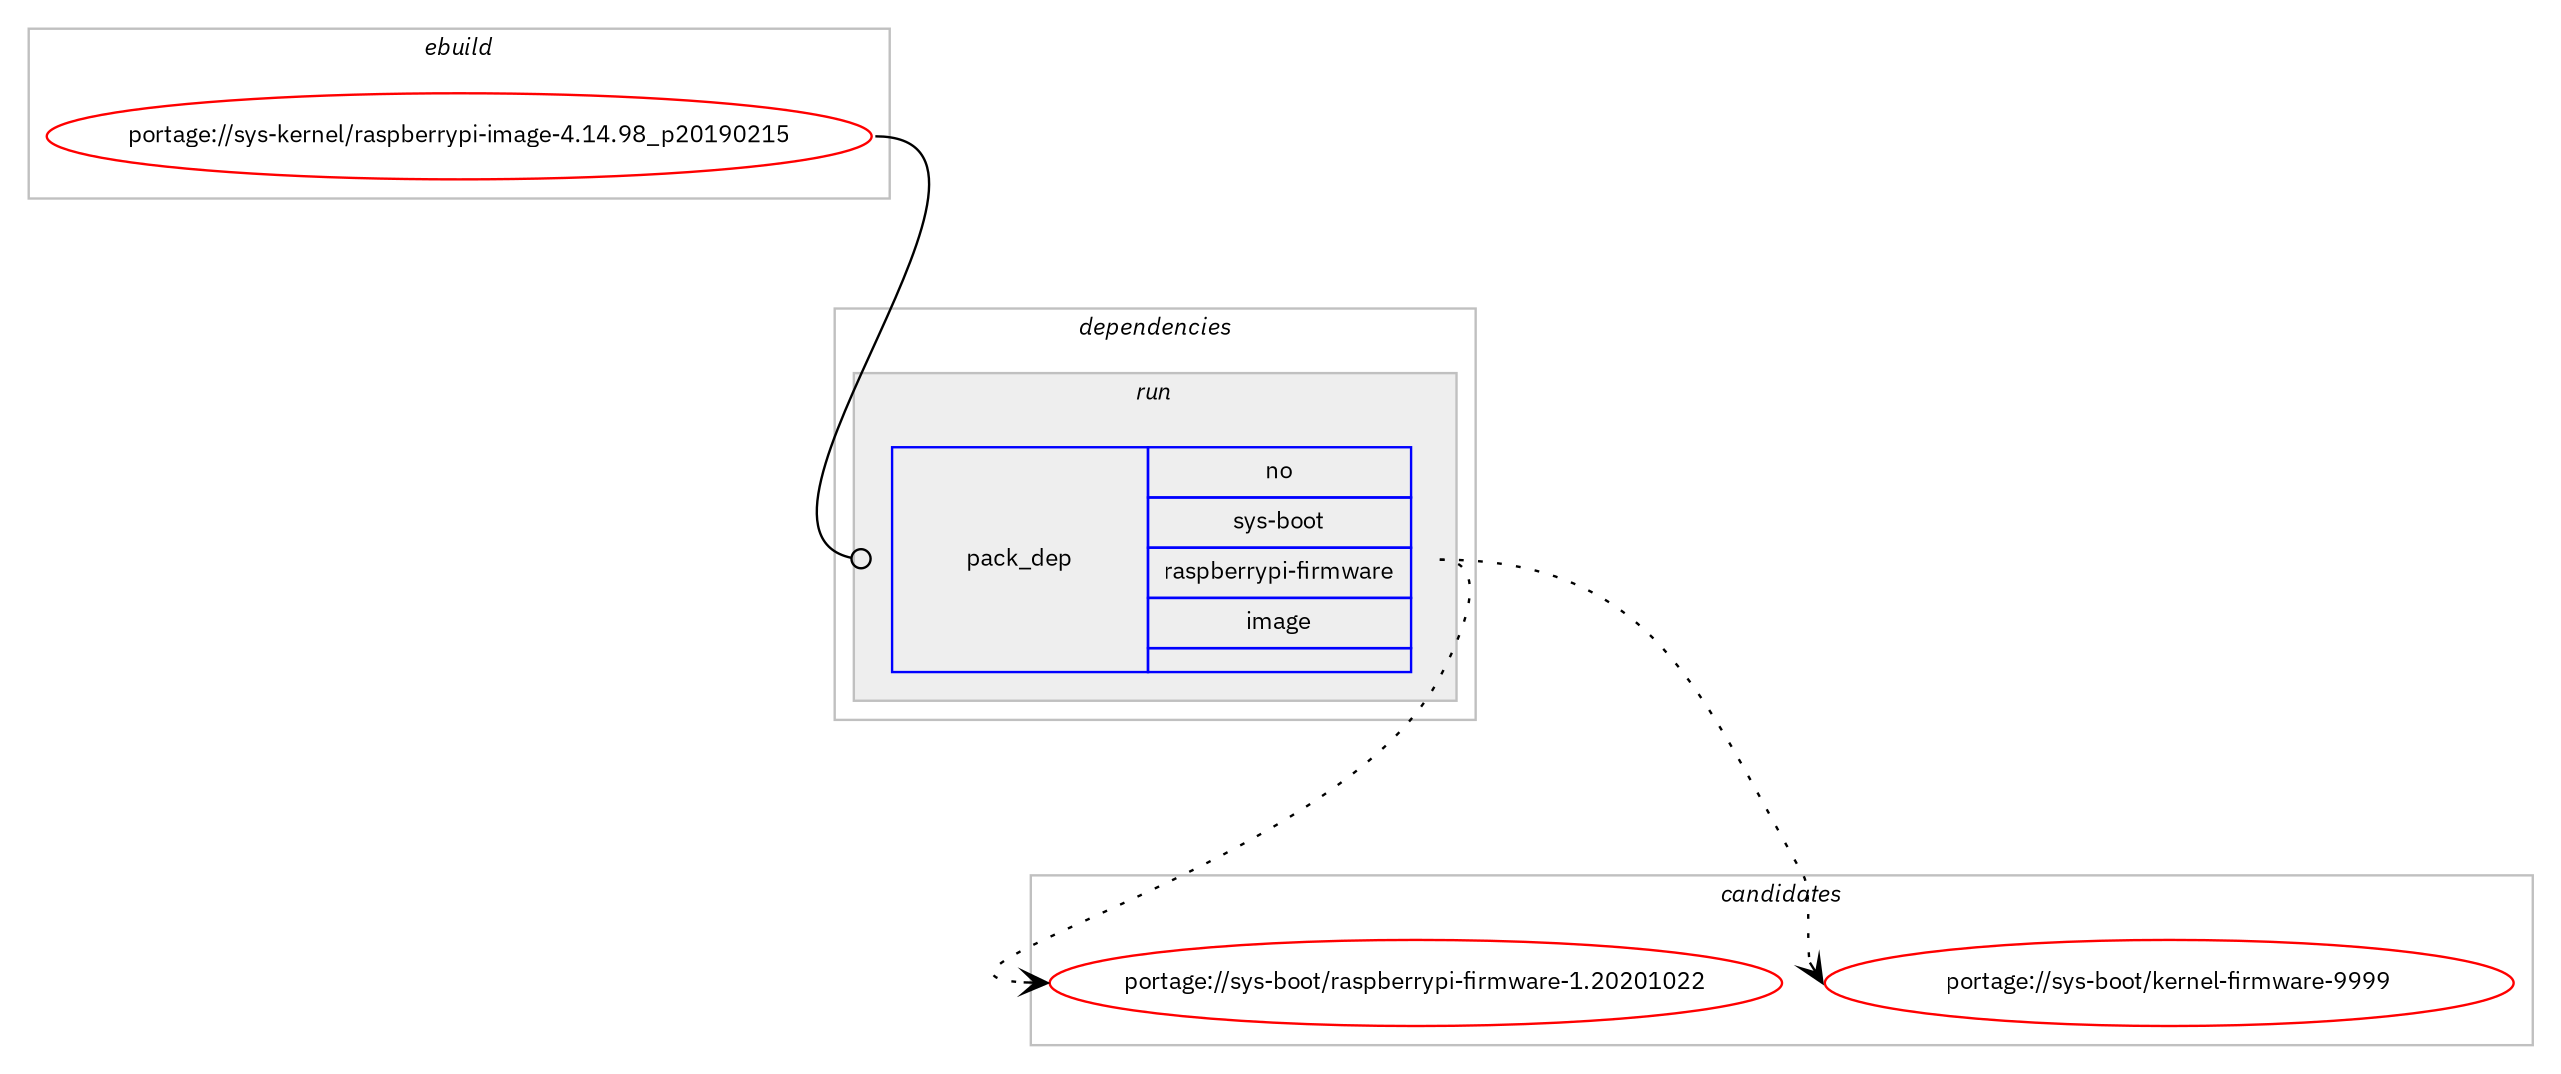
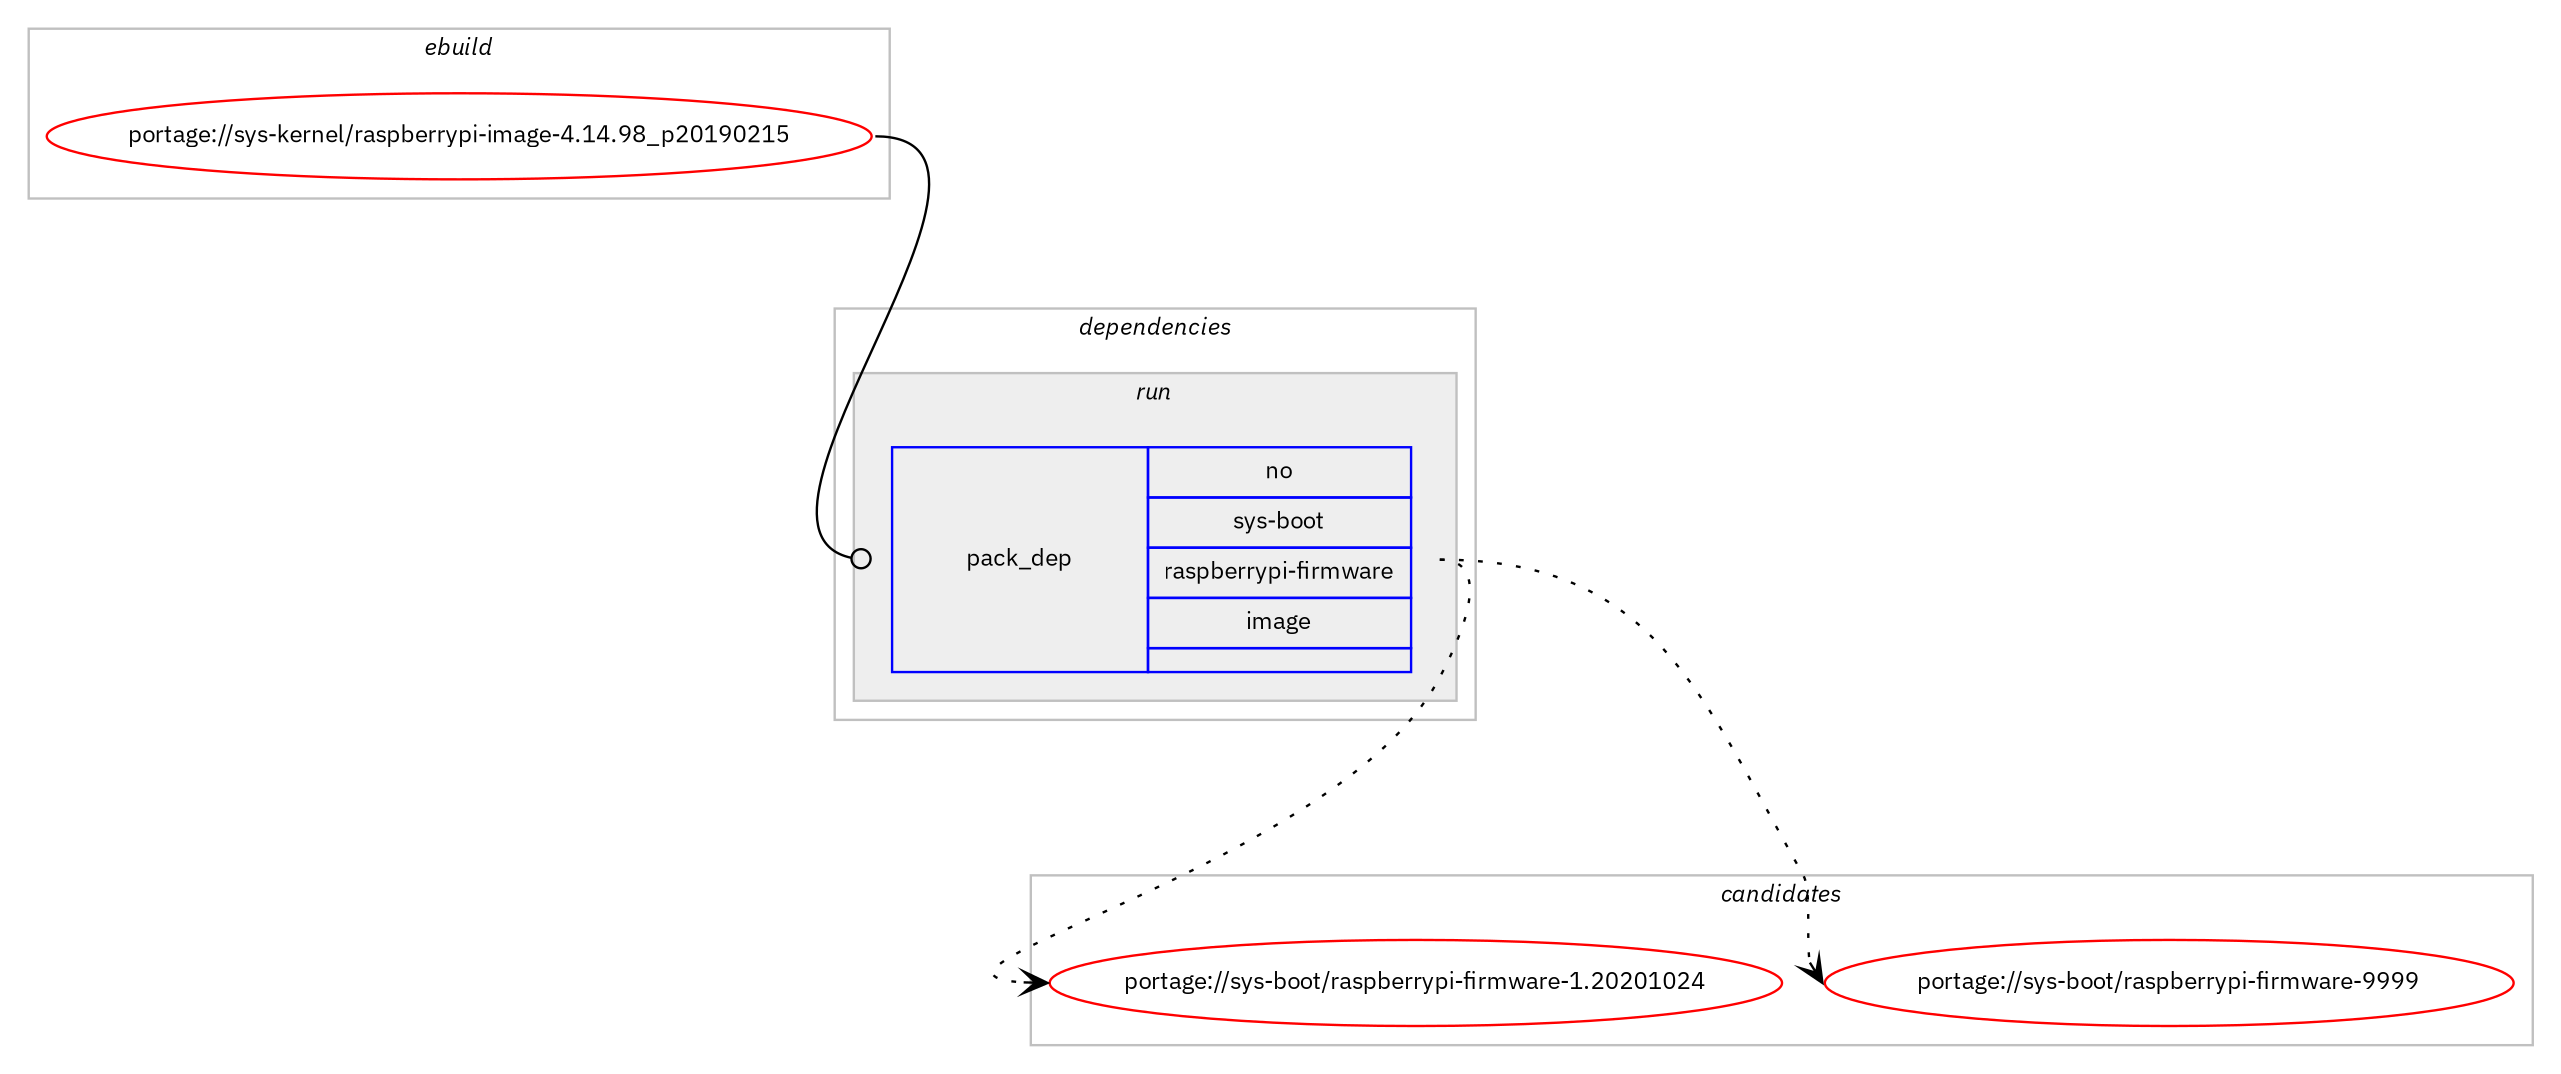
node "portage://sys-boot/raspberrypi-firmware-1.20201022": label "portage://sys-boot/raspberrypi-firmware-1.20201022" -> "portage://sys-boot/raspberrypi-firmware-1.20201024"
node "portage://sys-boot/kernel-firmware-9999": label "portage://sys-boot/kernel-firmware-9999" -> "portage://sys-boot/raspberrypi-firmware-9999"
